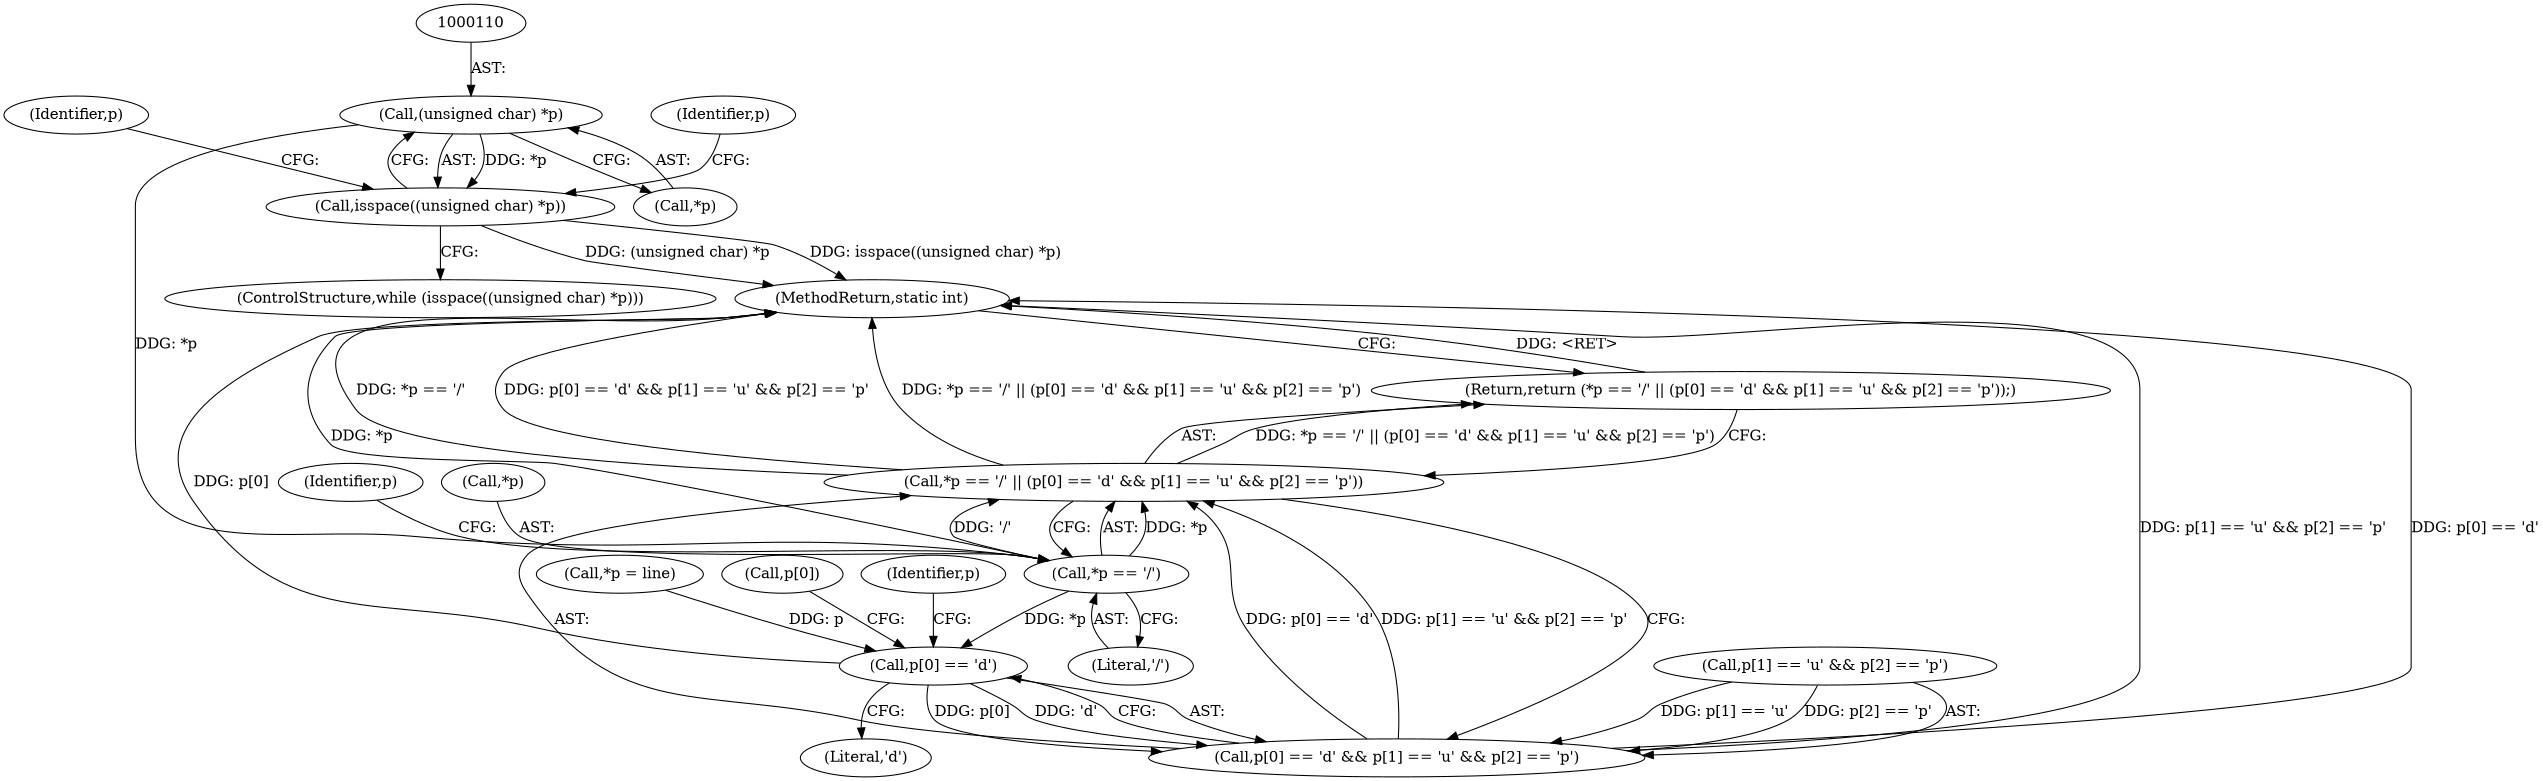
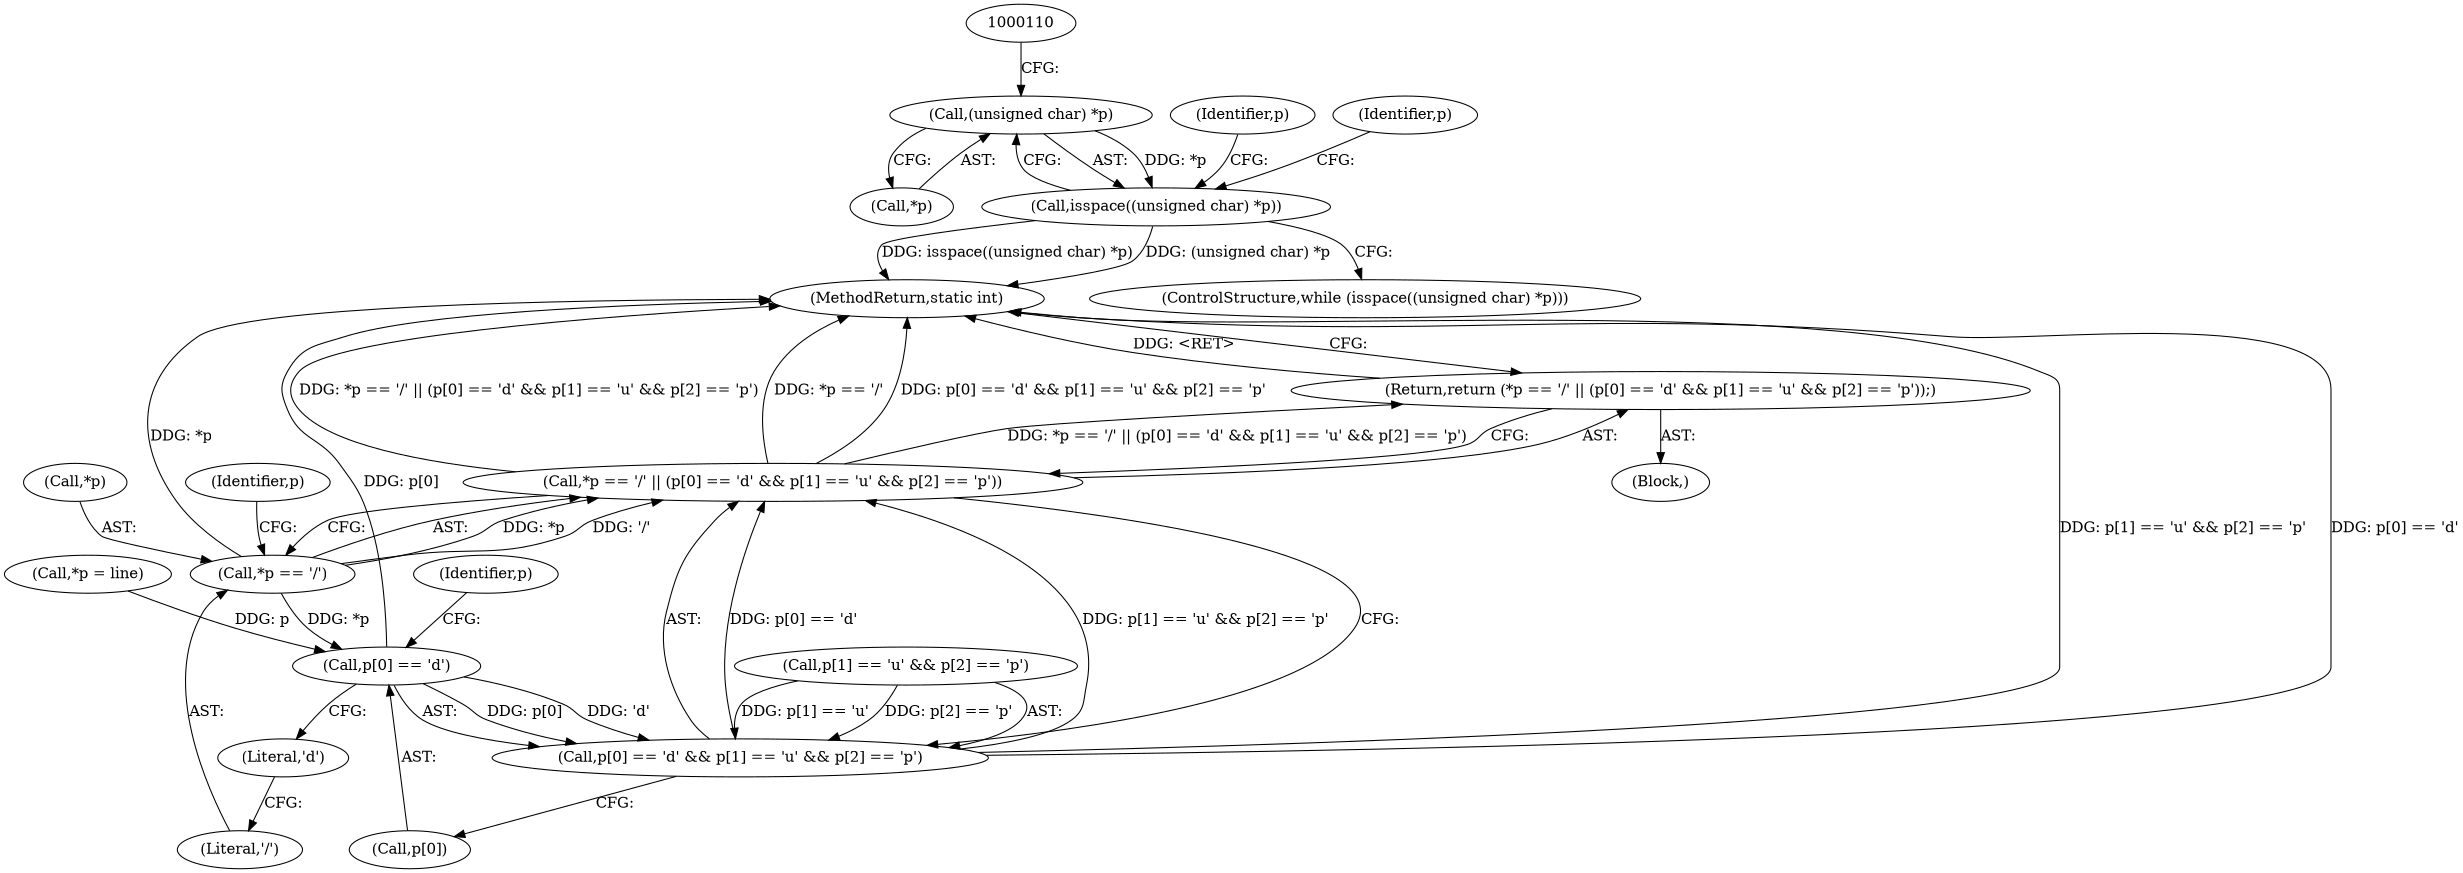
edge "1000110" -> "(Call,(unsigned char) *p)": label "AST: " -> "CFG: "
node "(Block,)": added
edge "(Call,(unsigned char) *p)" -> "(Call,*p == '/')": removed, label "DDG: *p"
edge "(Call,*p == '/')" -> "(Literal,'/')": now "(Literal,'d')" -> "(Literal,'/')"
edge "(Call,p[0])" -> "(Call,p[0] == 'd')": label "CFG: " -> "AST: "
edge "(Call,p[0] == 'd' && p[1] == 'u' && p[2] == 'p')" -> "(Call,p[0] == 'd')": now "(Call,p[0] == 'd' && p[1] == 'u' && p[2] == 'p')" -> "(Call,p[0])"
